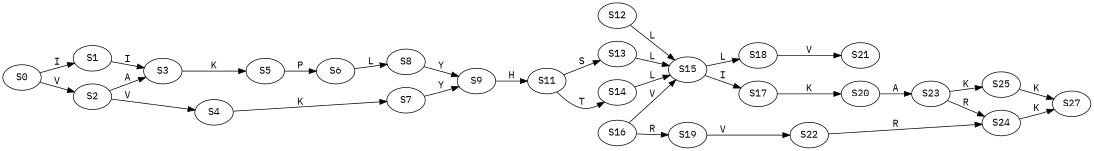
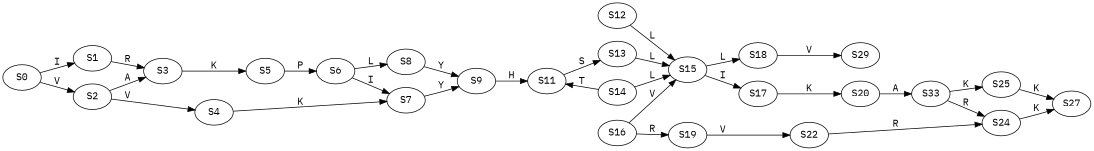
node "S21": label "S21" -> "S29"
edge "S1" -> "S3": label "I" -> "R"
edge "S6" -> "S7": added, label "I"
node "S23": label "S23" -> "S33"
edge "S11" -> "S14": reversed
